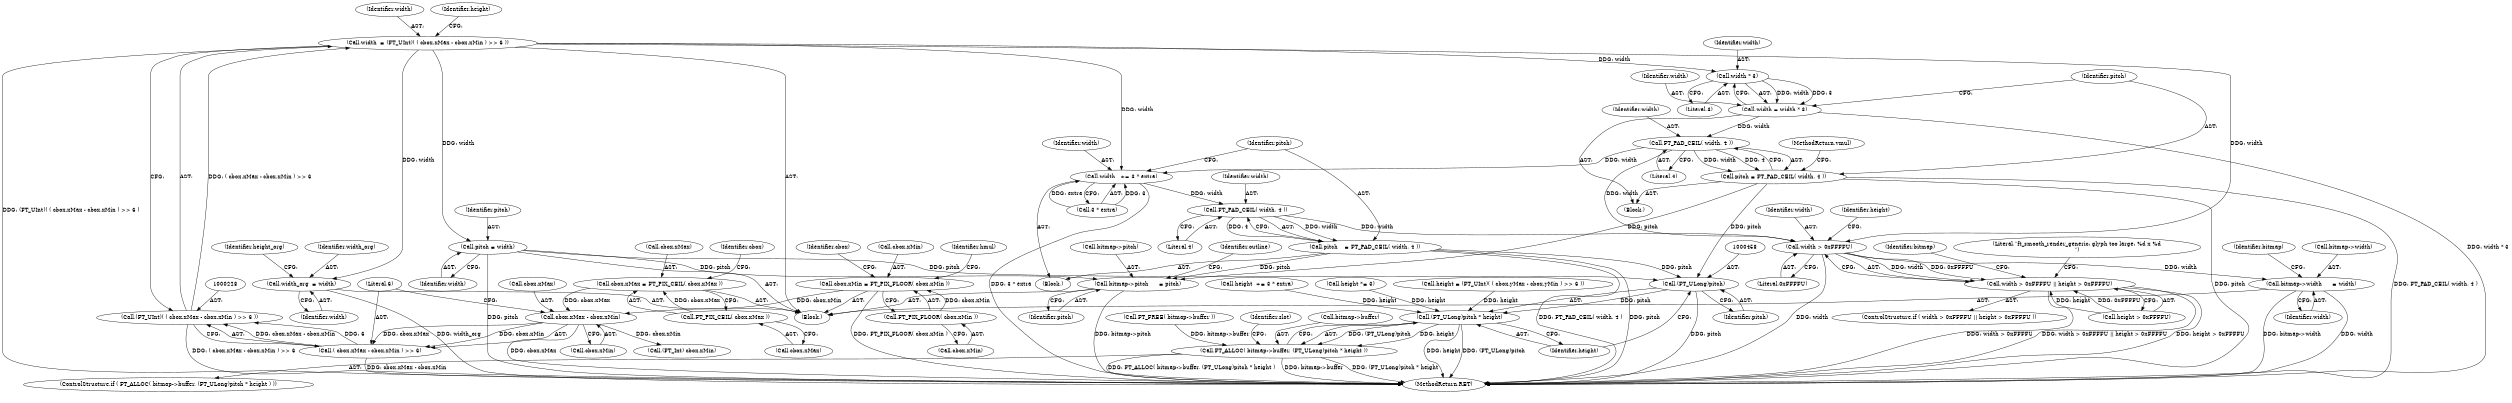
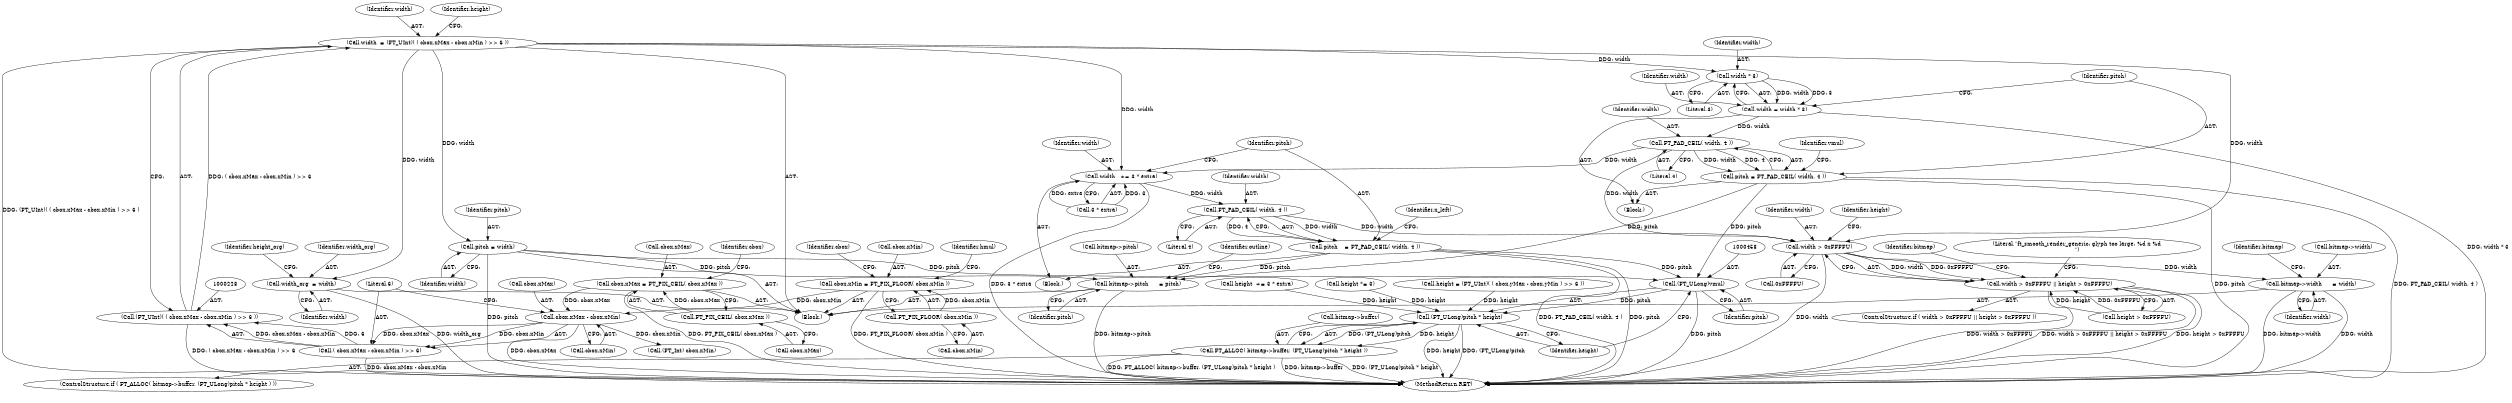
node "(MethodReturn,vmul)": label "(MethodReturn,vmul)" -> "(Identifier,vmul)"
node "(Identifier,x_left)": added
node "(Call,(FT_ULong)pitch)": label "(Call,(FT_ULong)pitch)" -> "(Call,(FT_ULong)vmul)"
node "(Literal,0xFFFFU)": label "(Literal,0xFFFFU)" -> "(Call,0xFFFFU)"
node "(Call,FT_FREE( bitmap->buffer ))": removed
node "(Identifier,slot)": removed
edge "(Call,(FT_UInt)( ( cbox.xMax - cbox.xMin ) >> 6 ))" -> "(Call,( cbox.xMax - cbox.xMin ) >> 6)": removed, label "CFG:"
edge "(Call,cbox.xMax = FT_PIX_CEIL( cbox.xMax ))" -> "(MethodReturn,RET)": added, label "DDG: FT_PIX_CEIL( cbox.xMax )"
